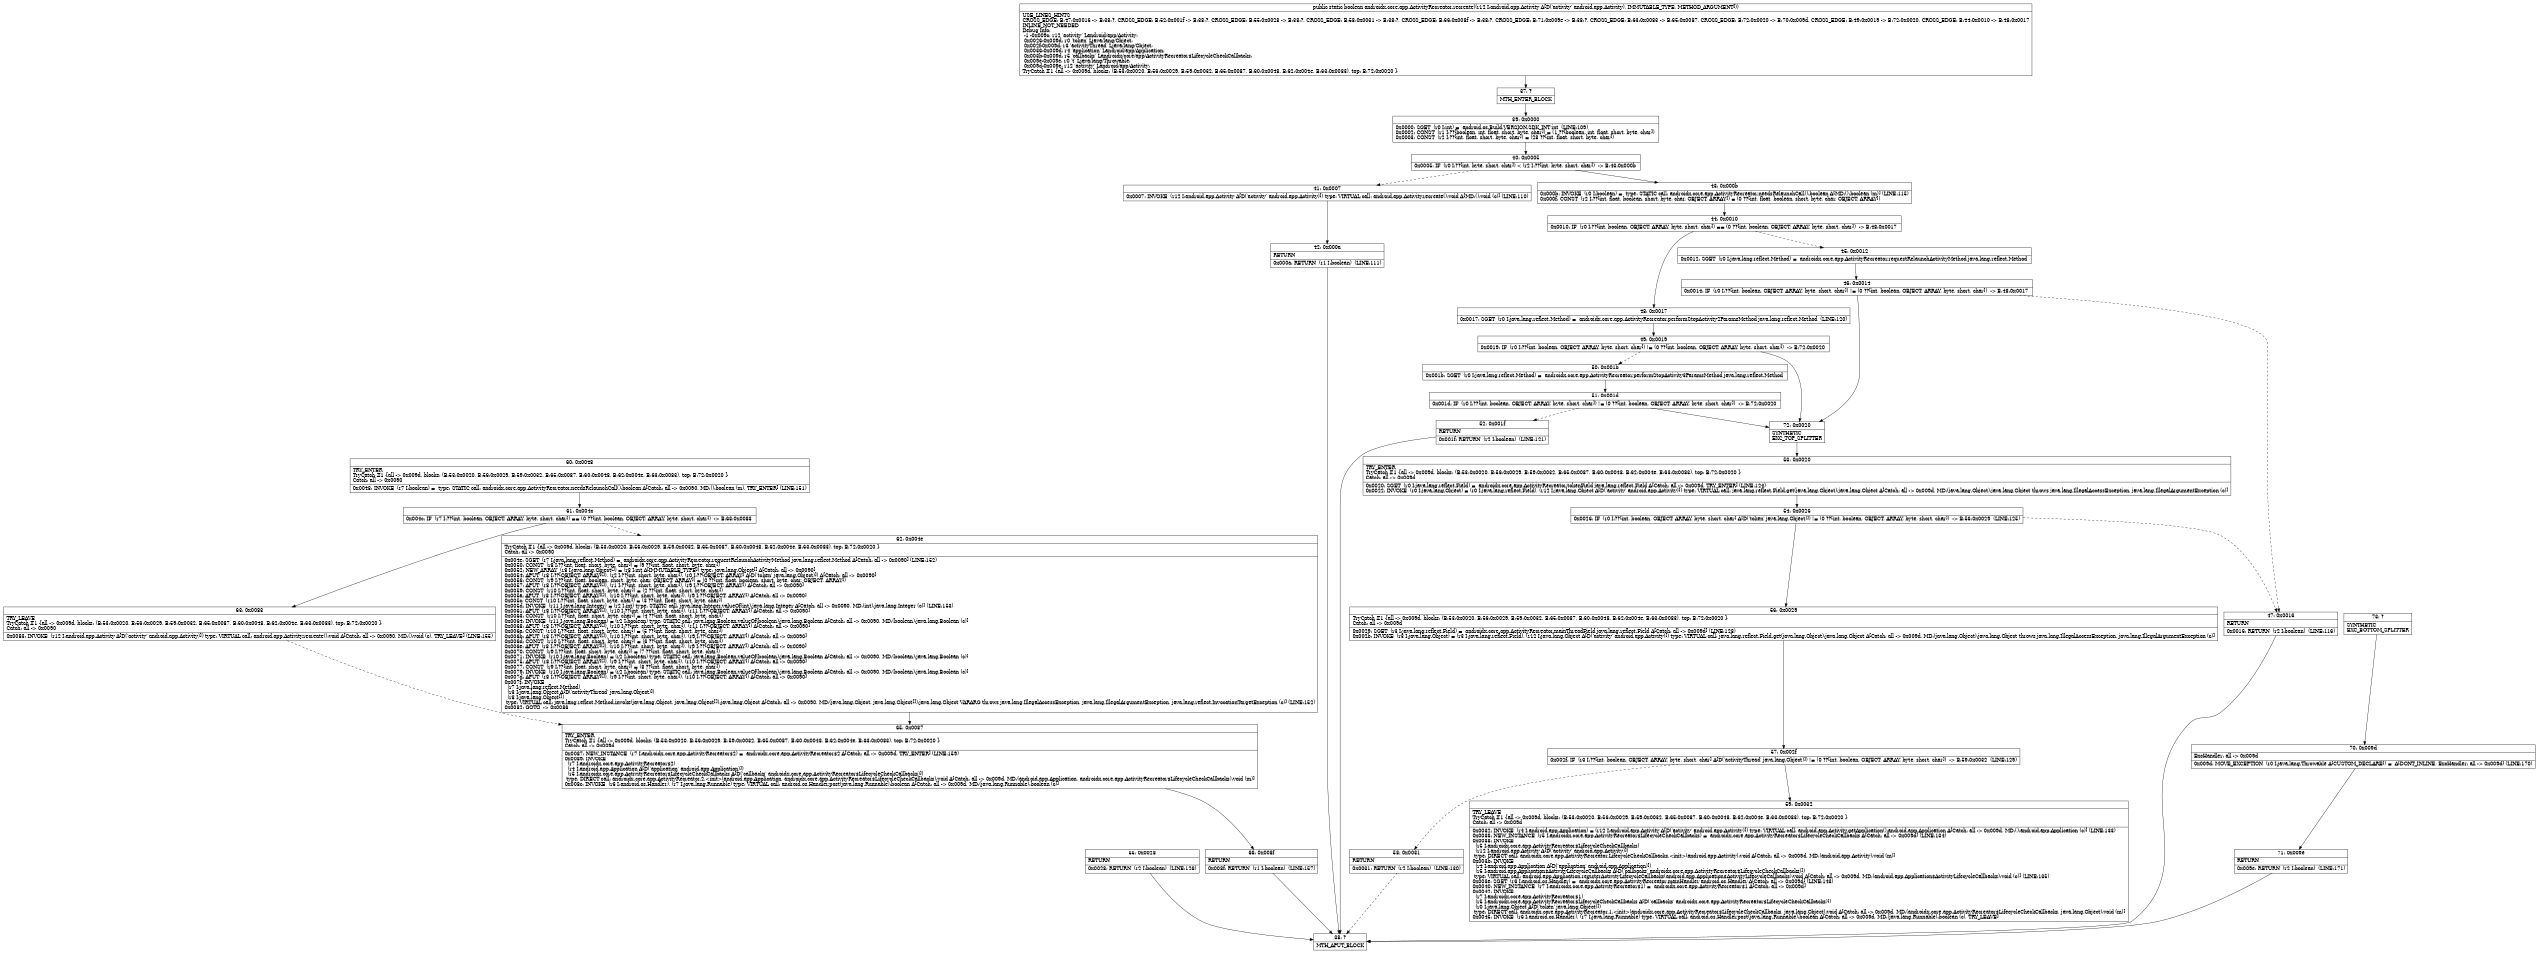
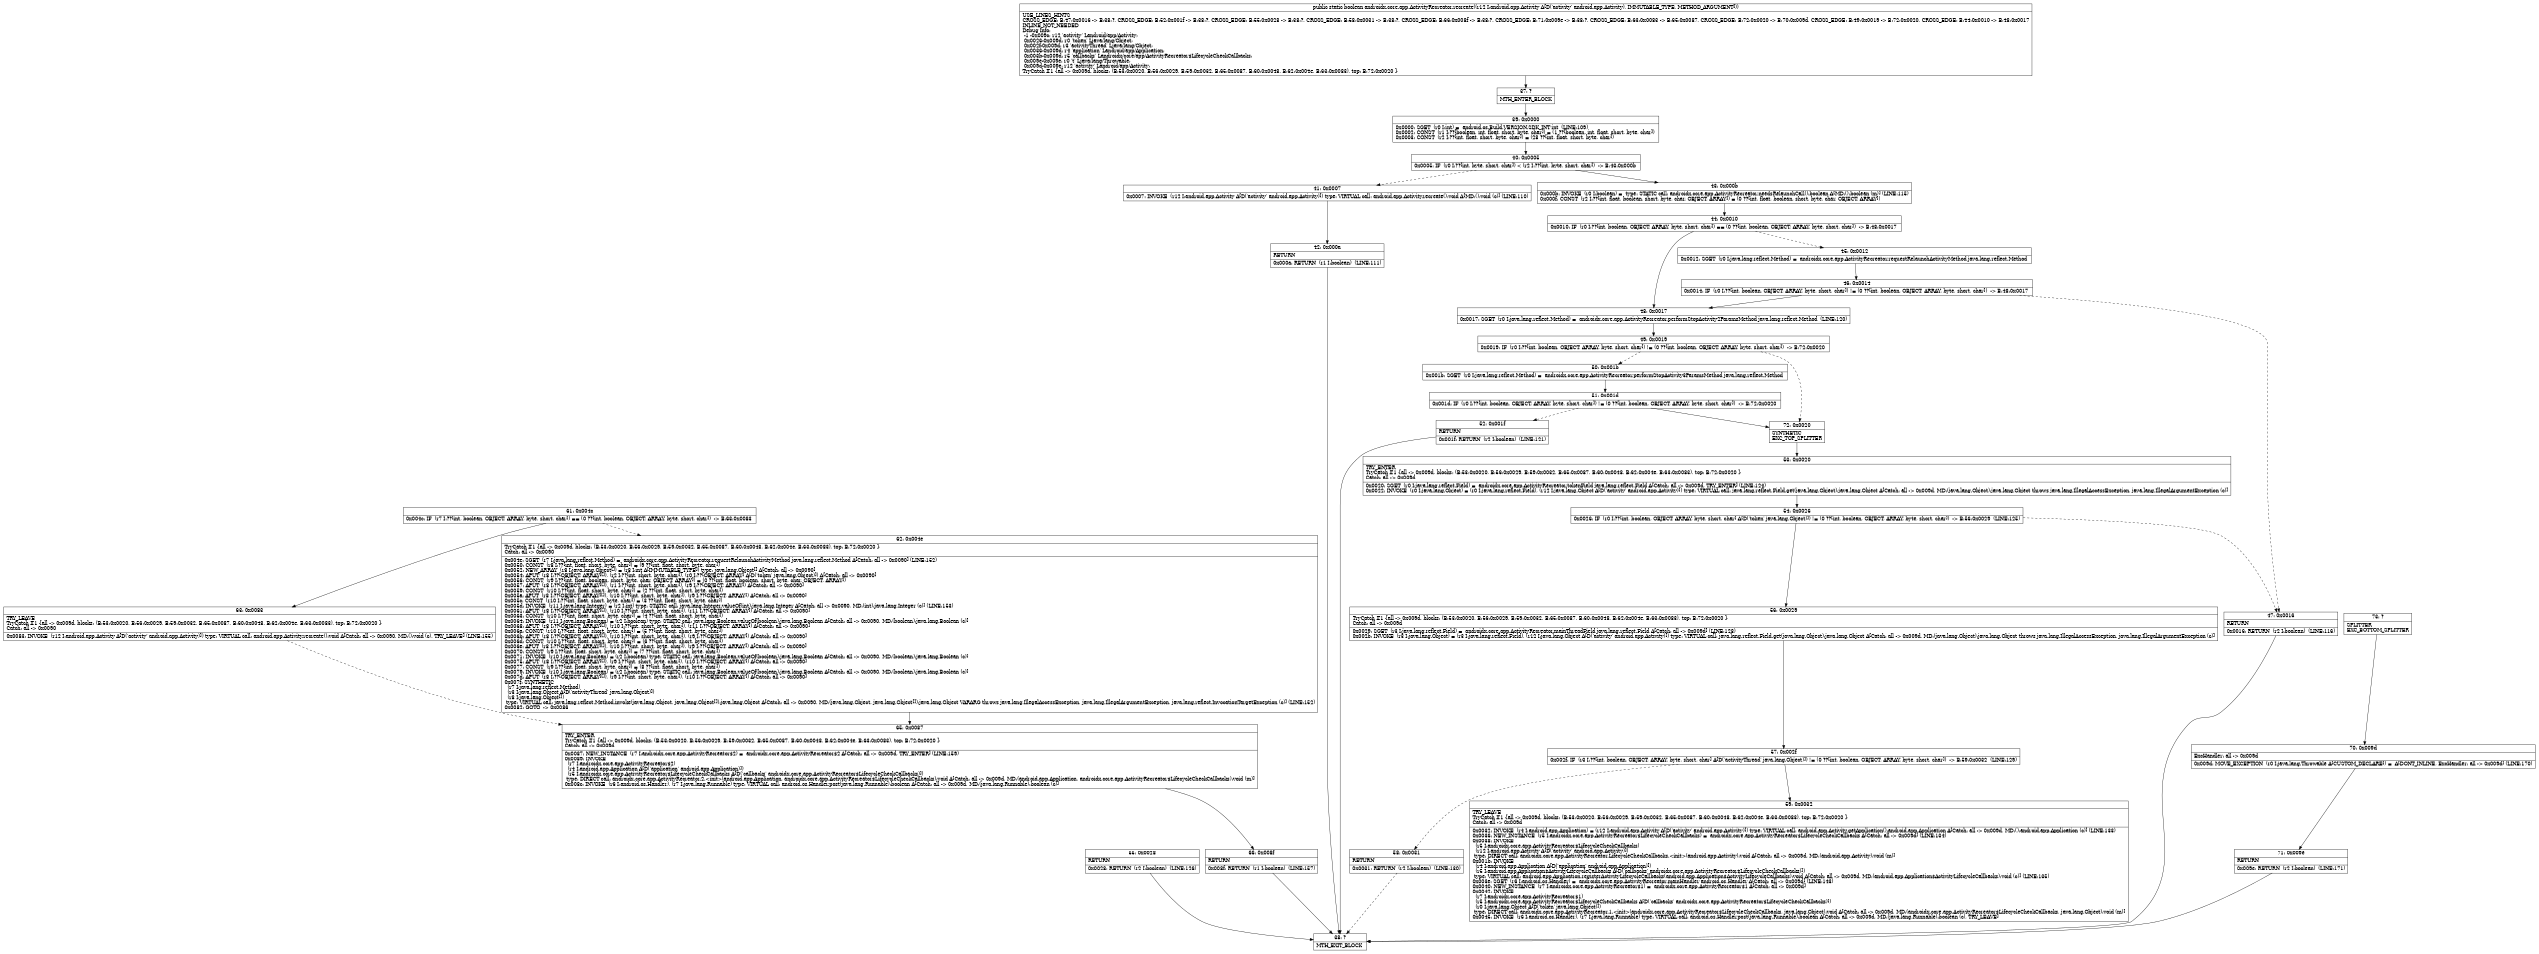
edge "46: 0x0014" -> "72: 0x0020": now "46: 0x0014" -> "48: 0x0017"
edge "49: 0x0019" -> "72: 0x0020": style solid -> dashed
node "60: 0x0048": removed
node "73: ?": text "SYNTHETIC" -> "SPLITTER"
node "62: 0x004e": text "0x007f: INVOKE" -> "0x007f: SYNTHETIC"
node "59: 0x0032": text "0x003b: INVOKE" -> "0x001b: INVOKE"
node "38: ?": text "MTH_APUT_BLOCK" -> "MTH_EXIT_BLOCK"
